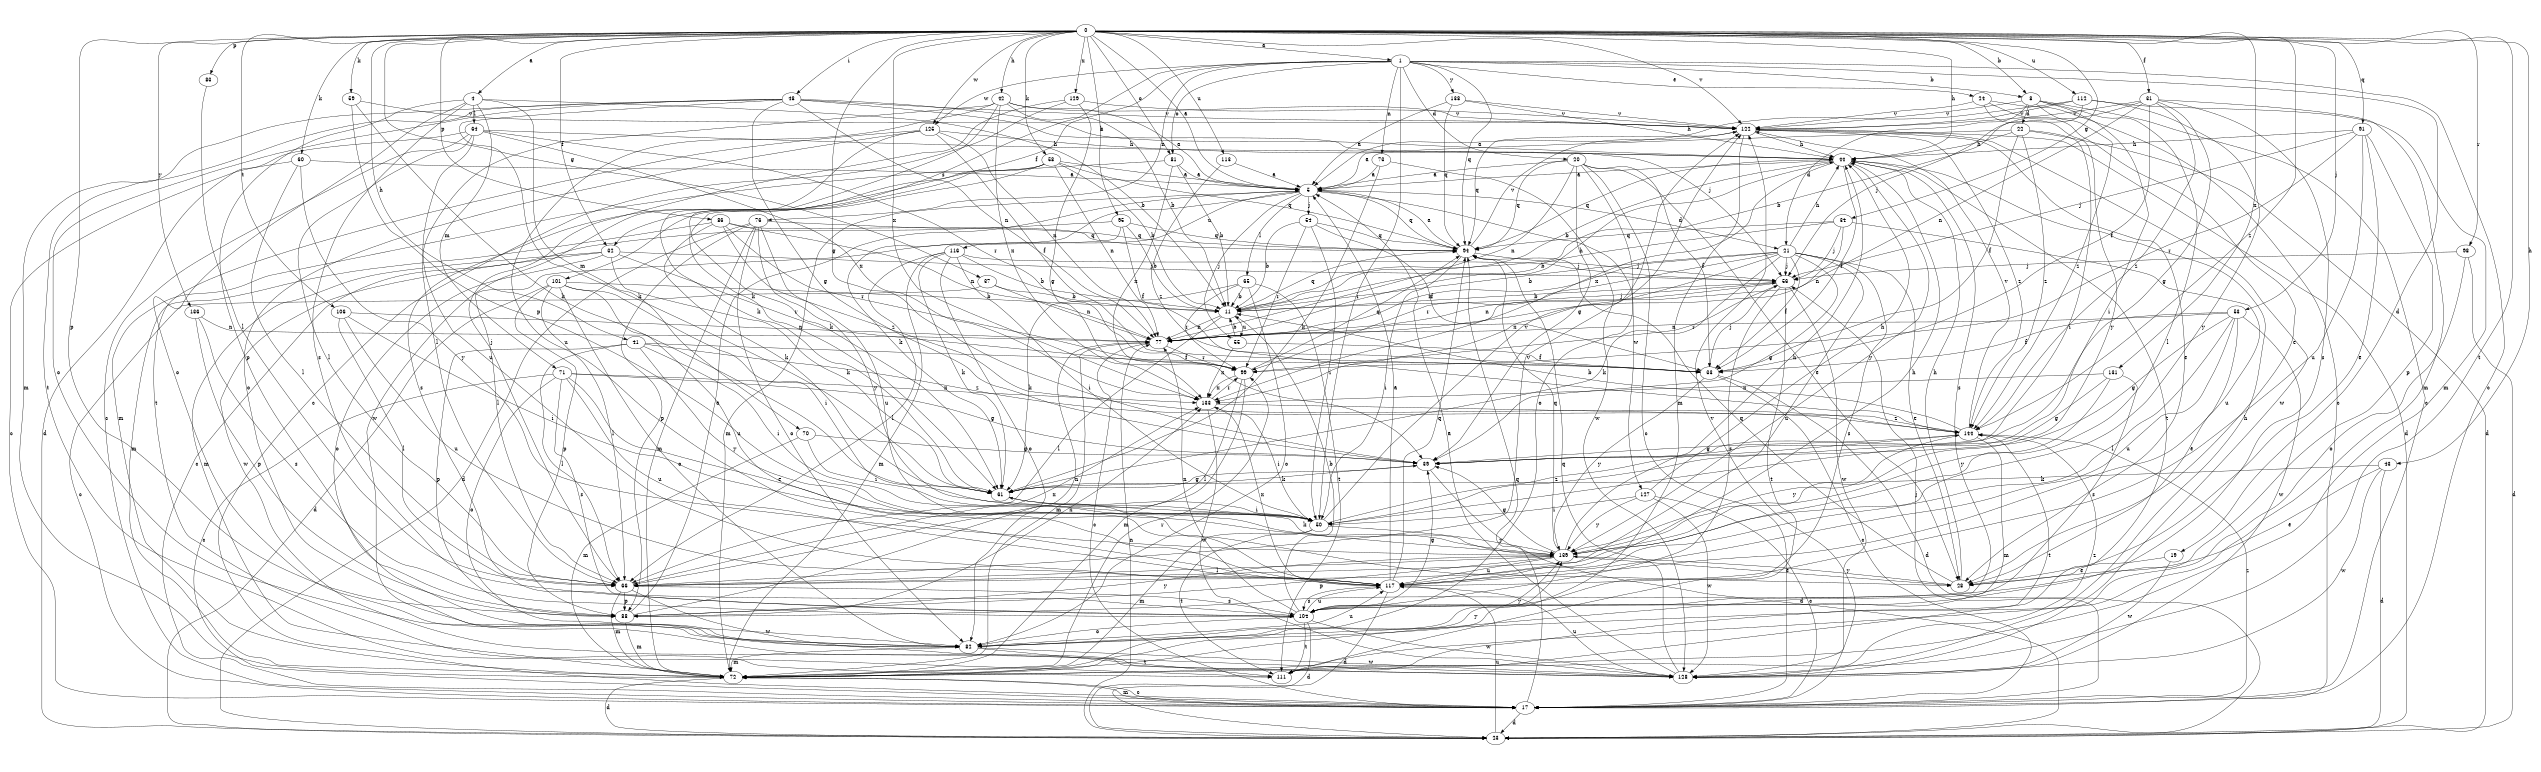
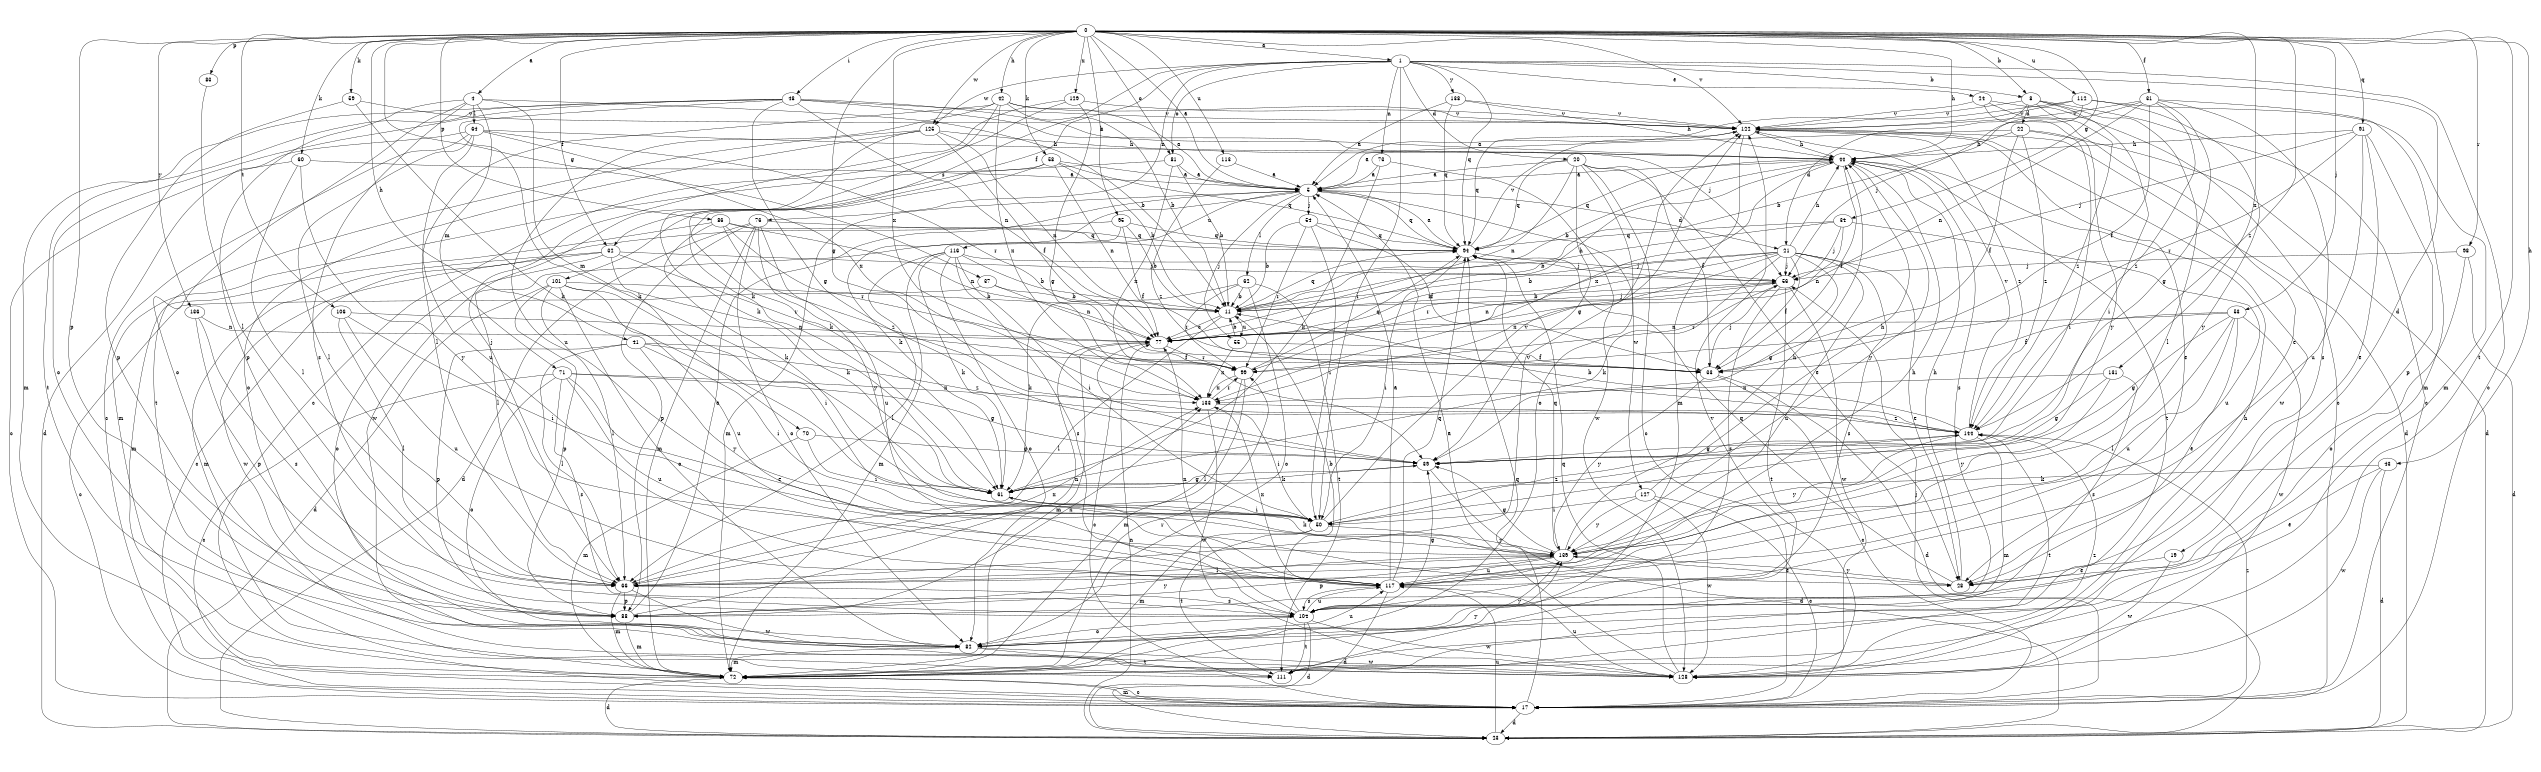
node "65": label "65" -> "62"
edge "11" -> "77": label "n" -> "c"
edge "59" -> "50": now "59" -> "88"
edge "58" -> "104": now "116" -> "104"
